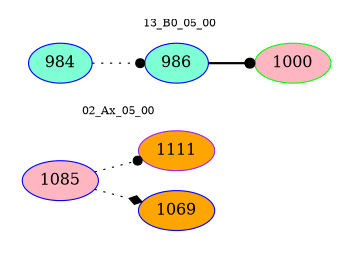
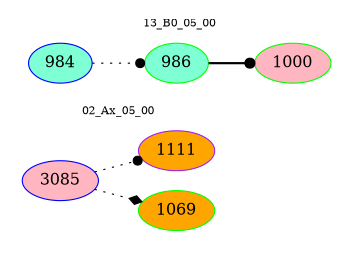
node "986": color blue -> green
node "1085": label "1085" -> "3085"
node "1069": color blue -> green
